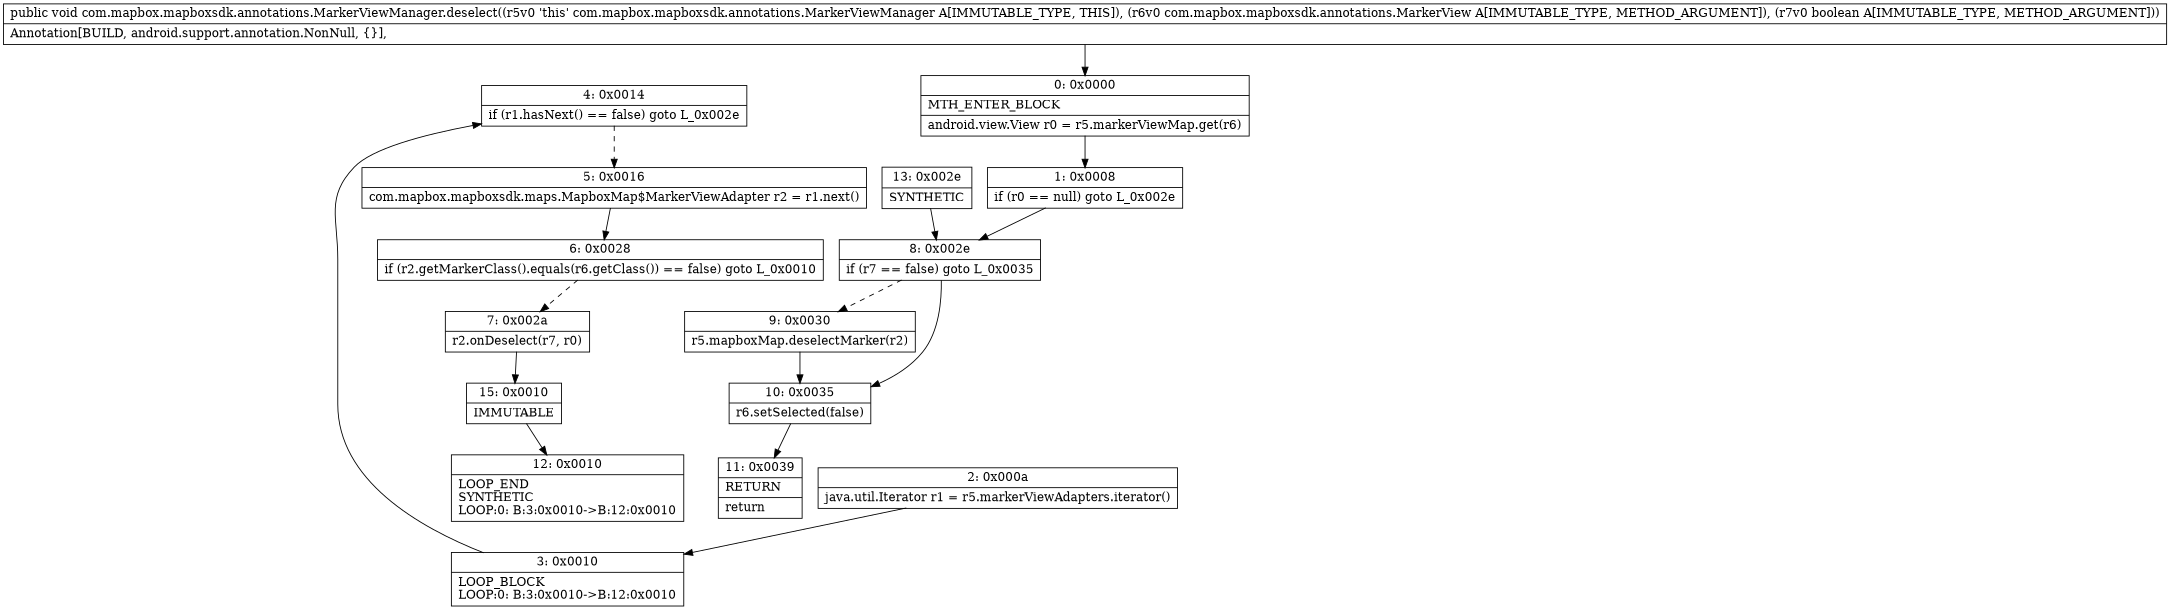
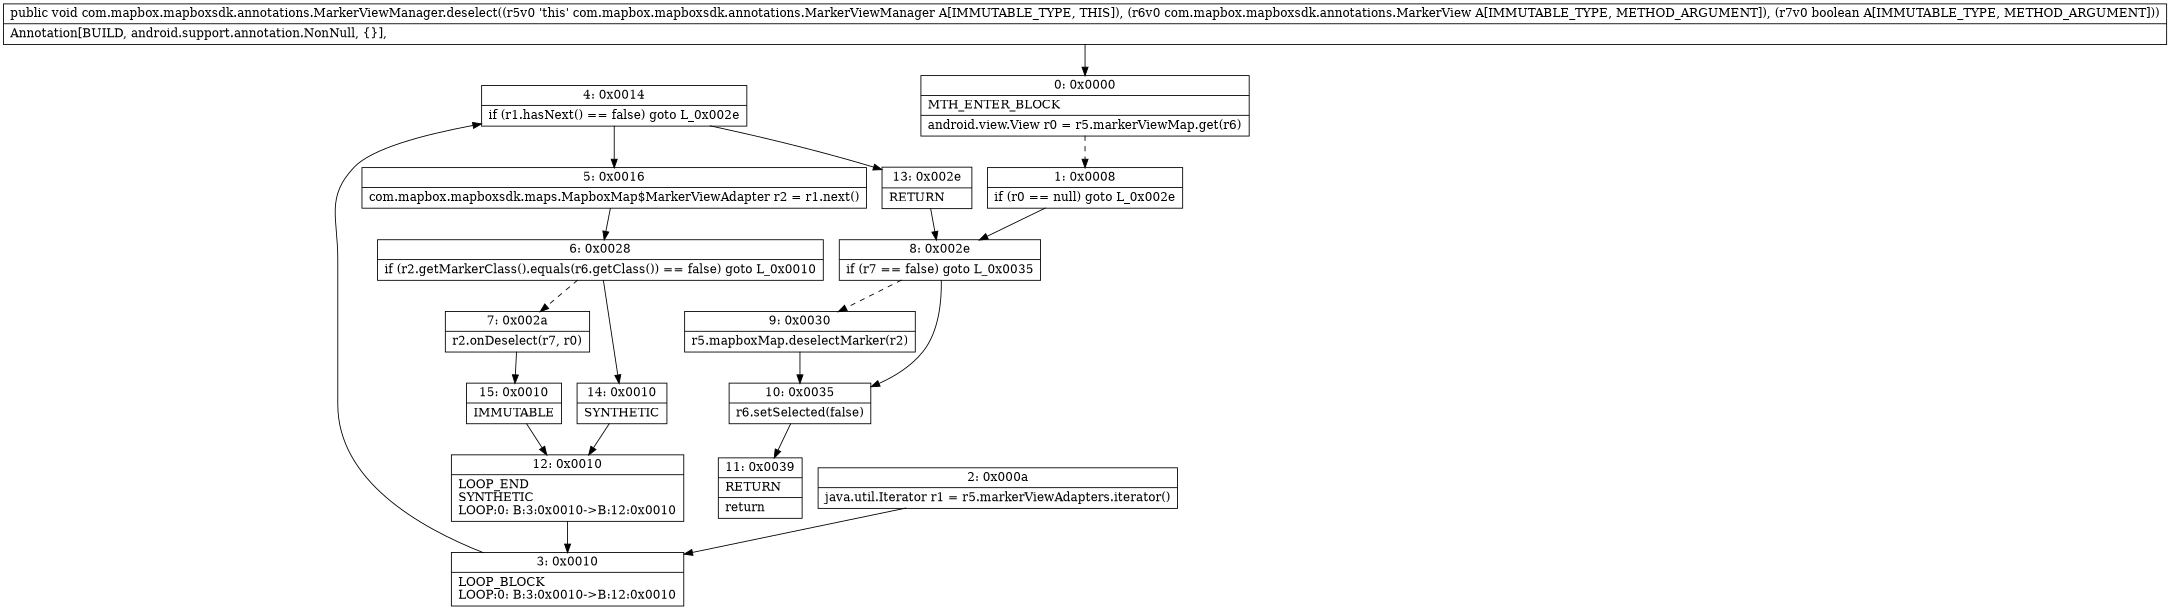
edge "4: 0x0014" -> "5: 0x0016": style dashed -> solid
edge "4: 0x0014" -> "13: 0x002e": added
edge "0: 0x0000" -> "1: 0x0008": style solid -> dashed
node "13: 0x002e": text "SYNTHETIC" -> "RETURN"
node "14: 0x0010": added
edge "12: 0x0010" -> "3: 0x0010": added
